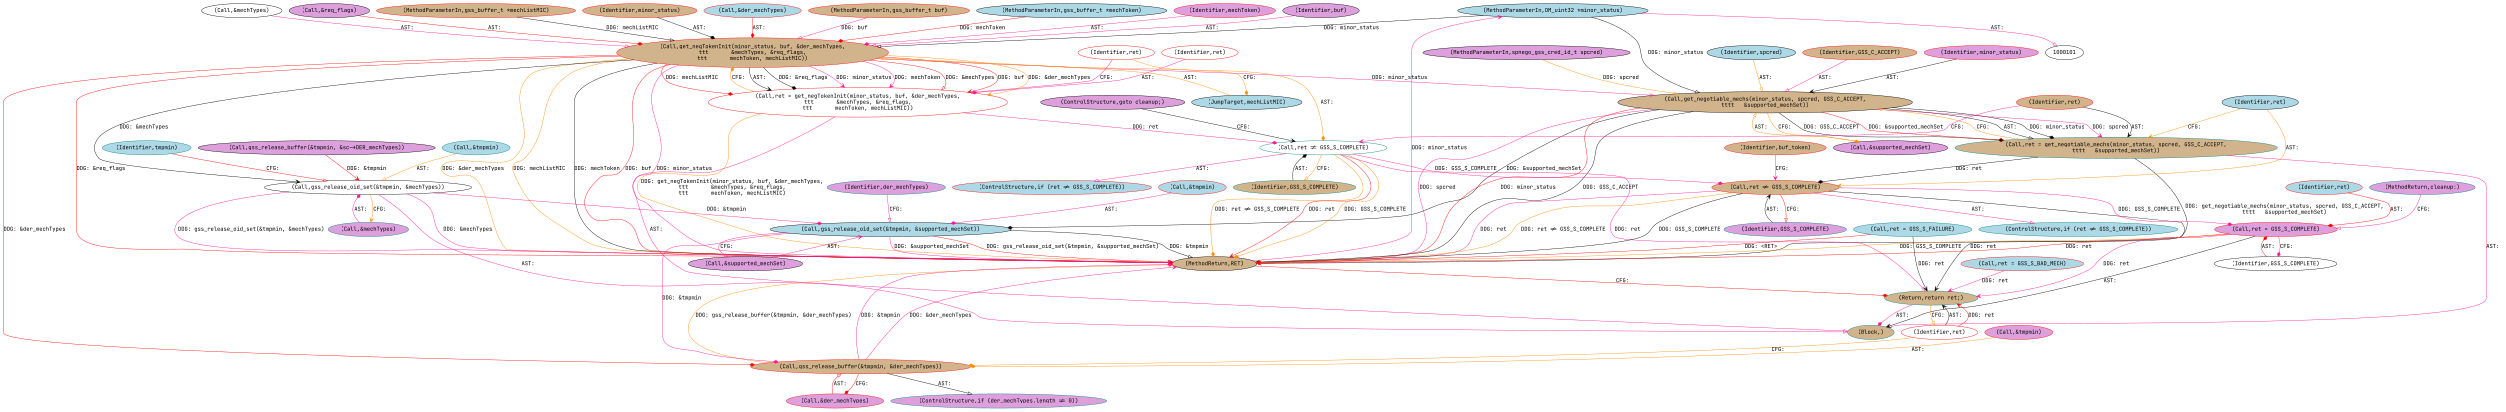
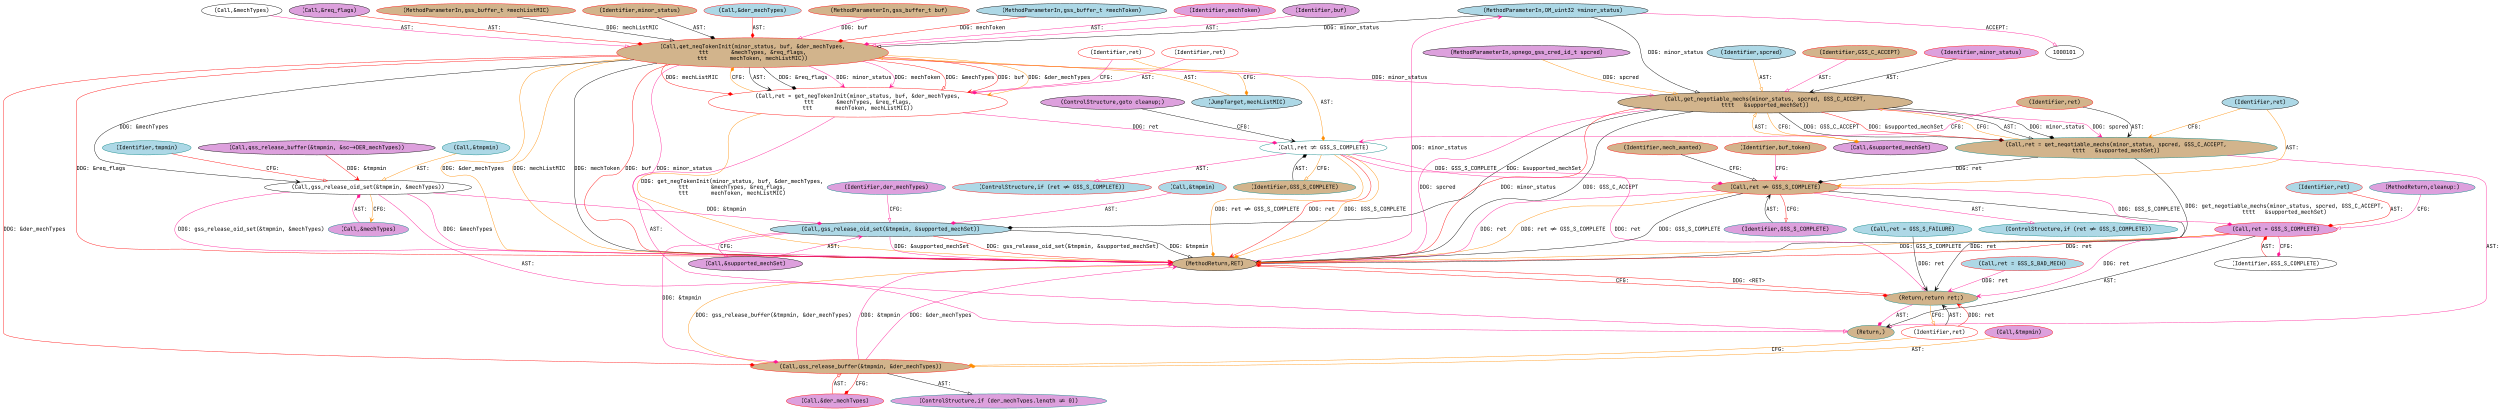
edge "(MethodParameterIn,OM_uint32 *minor_status)" -> "1000101": label "AST: " -> "ACCEPT: "
node "(Identifier,mech_wanted)": added
edge "(Call,ret = GSS_S_FAILURE)" -> "(MethodReturn,RET)": now "(Return,return ret;)" -> "(MethodReturn,RET)"
node "(Block,)": label "(Block,)" -> "(Return,)"
